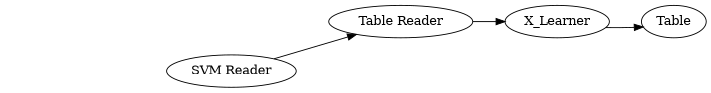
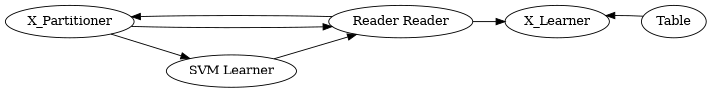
node "X_Partitioner": added
node "Table Reader": label "Table Reader" -> "Reader Reader"
edge "X_Learner" -> "Table": reversed
node "SVM Reader": label "SVM Reader" -> "SVM Learner"
